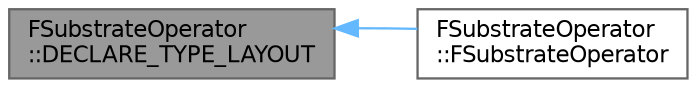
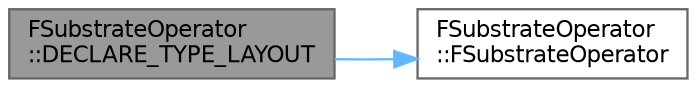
edge "FSubstrateOperator ::FSubstrateOperator" -> "FSubstrateOperator ::DECLARE_TYPE_LAYOUT": reversed
